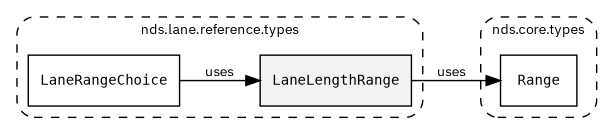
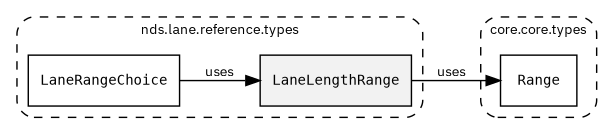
cluster "nds.core.types": label "nds.core.types" -> "core.core.types"
